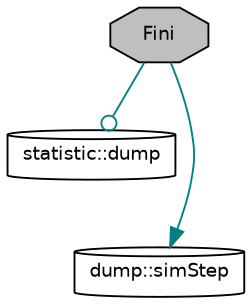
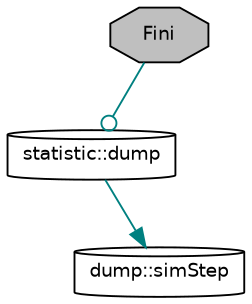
edge "Fini" -> "dump::simStep": now "statistic::dump" -> "dump::simStep"
